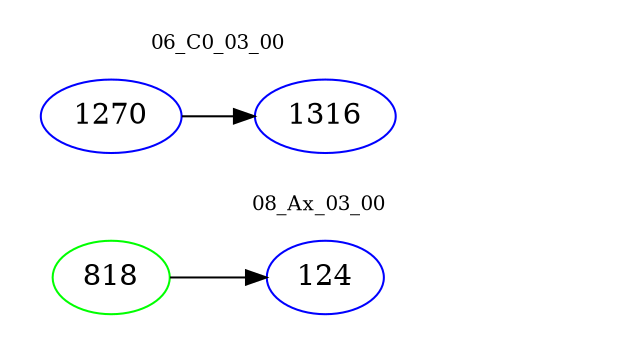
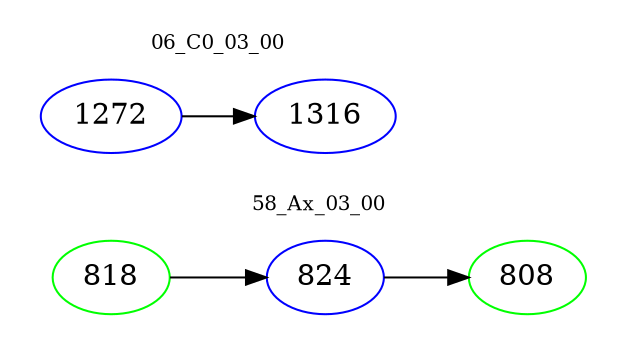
node "1270": label "1270" -> "1272"
cluster "08_Ax_03_00": label "08_Ax_03_00" -> "58_Ax_03_00"
node "124": label "124" -> "824"
node "808": added
